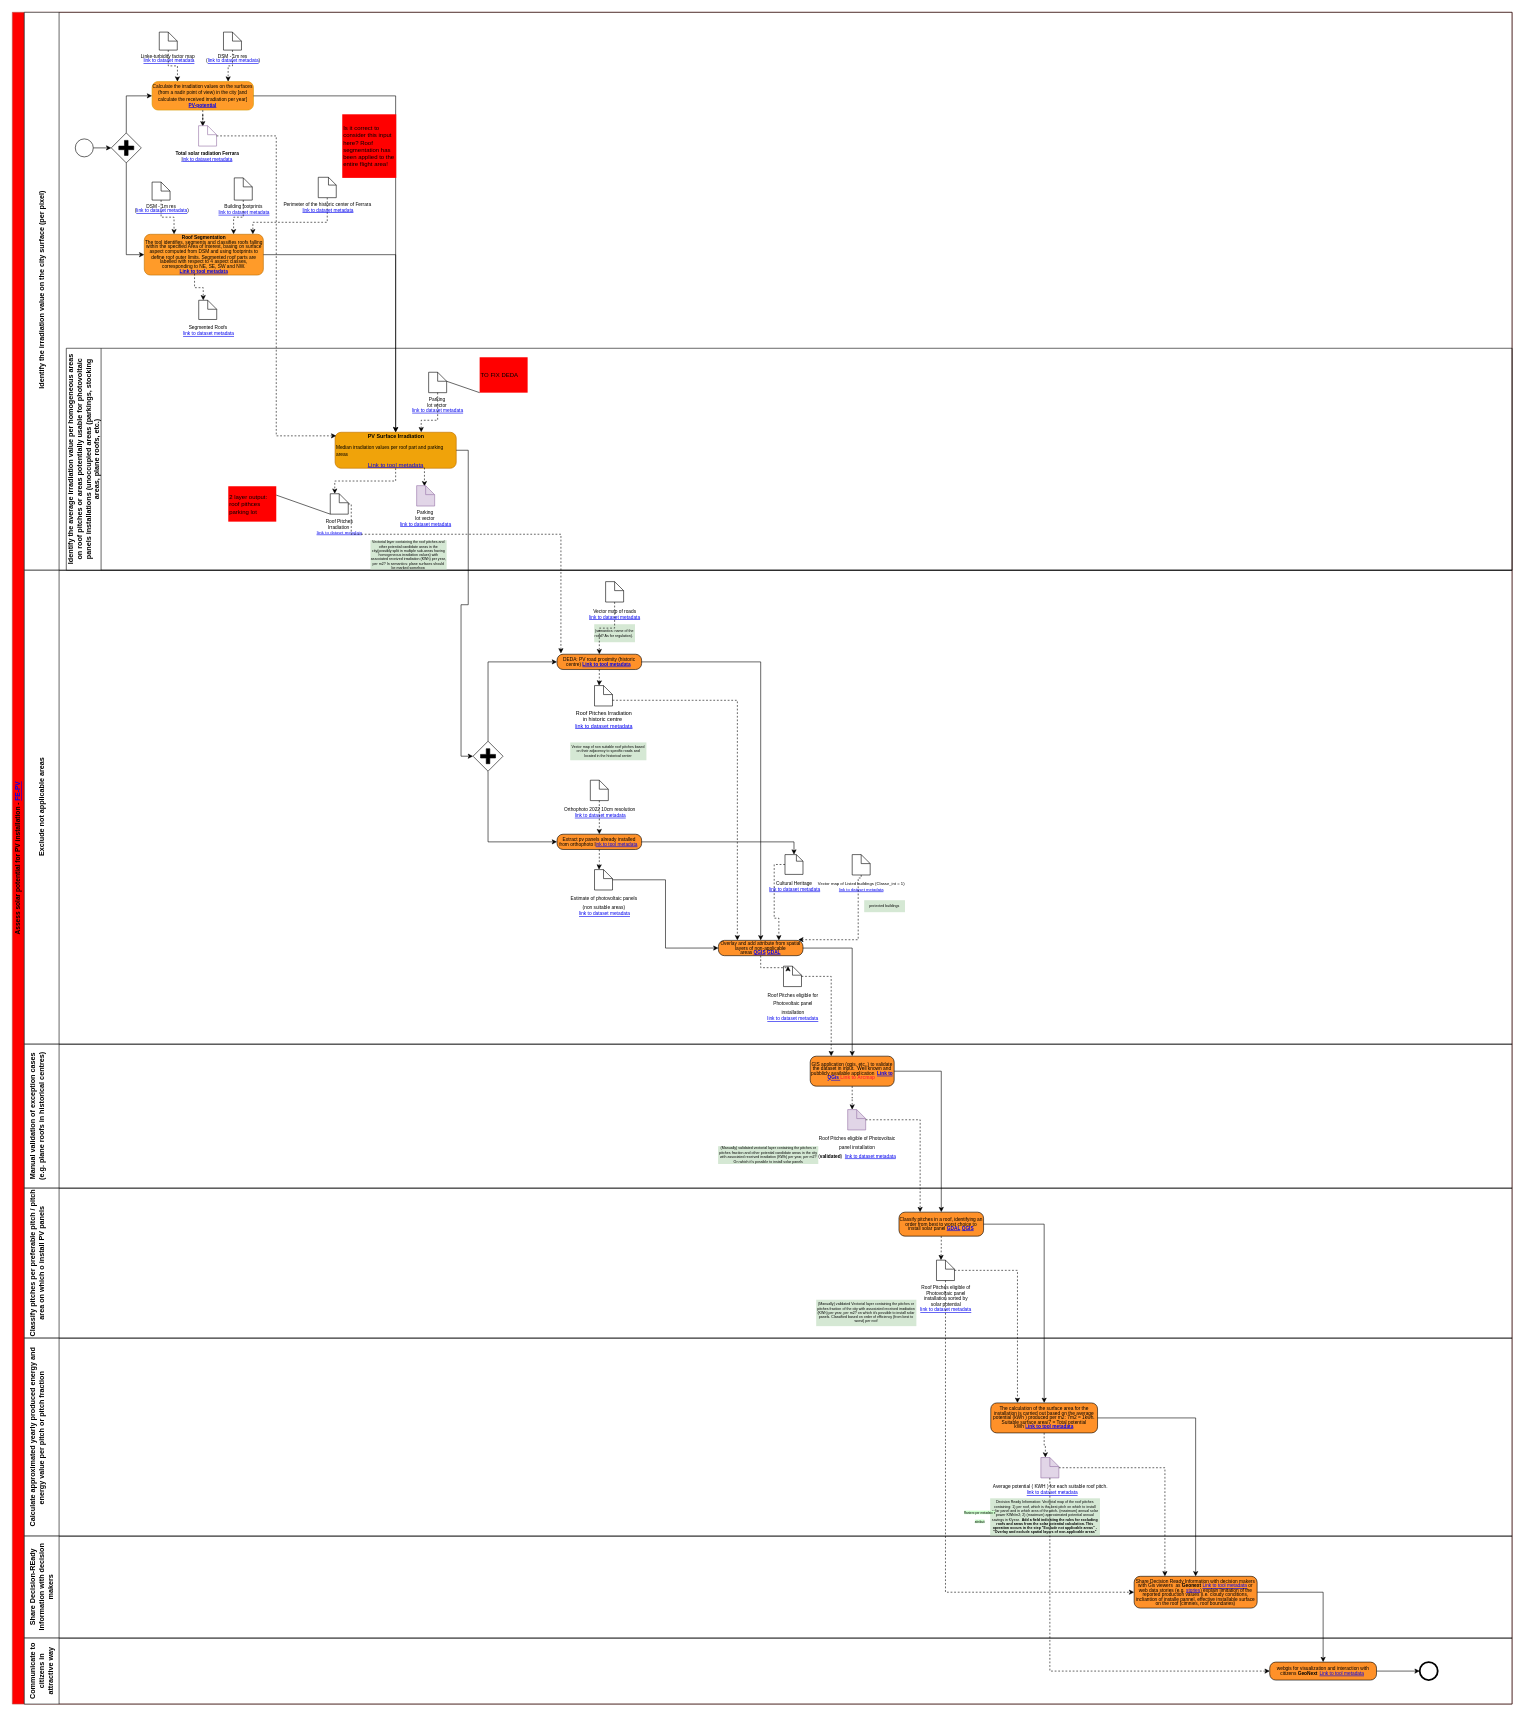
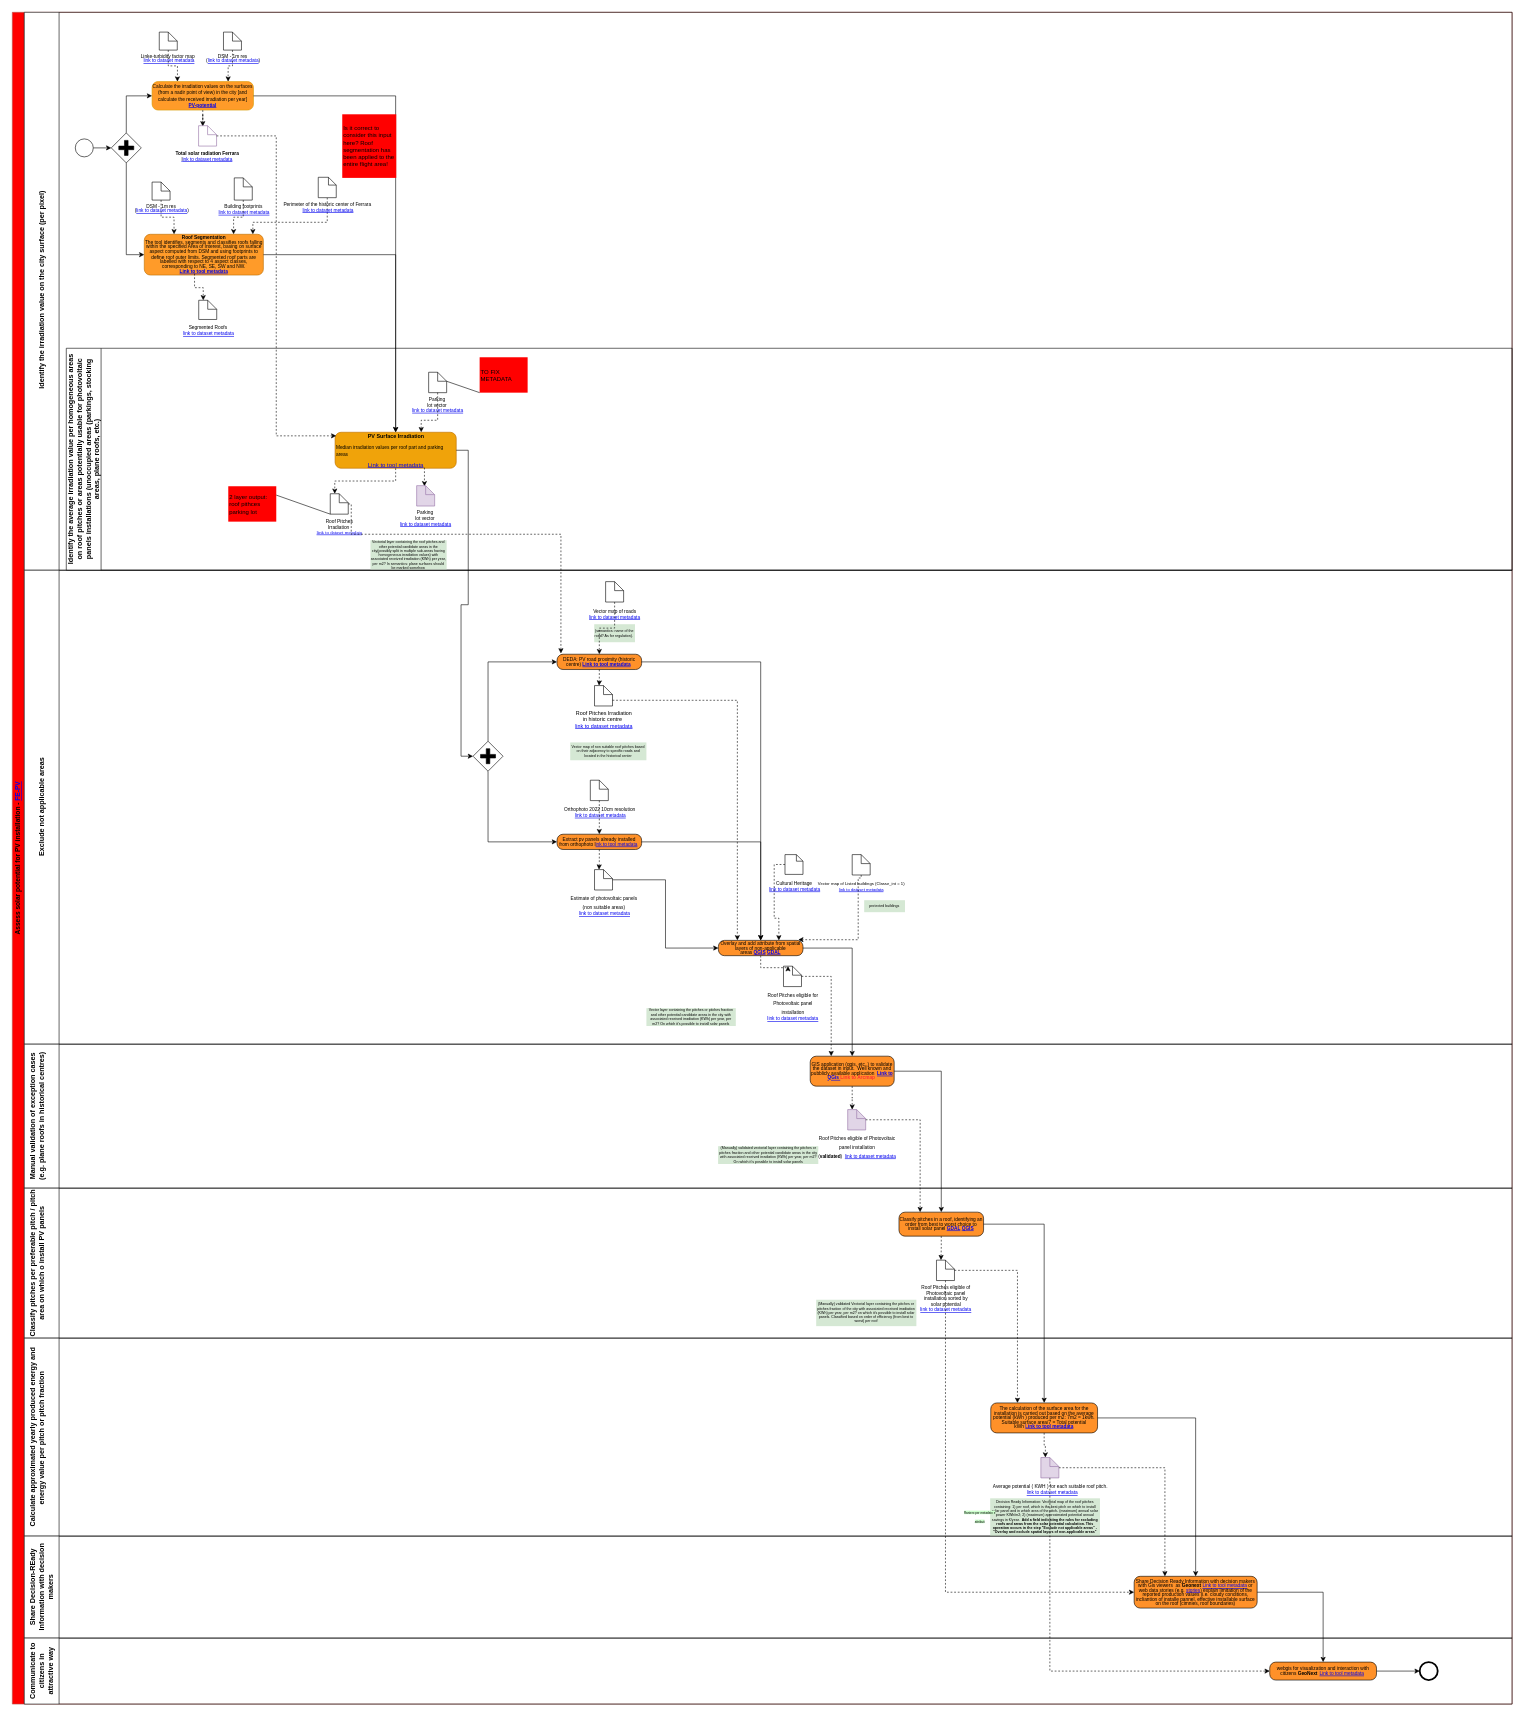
node "TO FIX DEDA": label "TO FIX DEDA" -> "TO FIX METADATA"
edge "Extract pv panels already installed from orthophoto link to tool metadata" -> "Cultural Heritage link to dataset metadata": now "Extract pv panels already installed from orthophoto link to tool metadata" -> "Overlay and add attribute from spatial layers of non-applicable areas QGIS GDAL"
node "Vector layer containing the pitches or pitches fraction and other potential candidate areas in the city with associated received irradiation (KWh) per year, per m2? On which it’s possible to install solar panels": added
